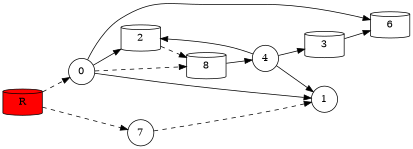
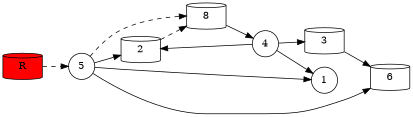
node "0": label "0" -> "5"
node "7": removed
